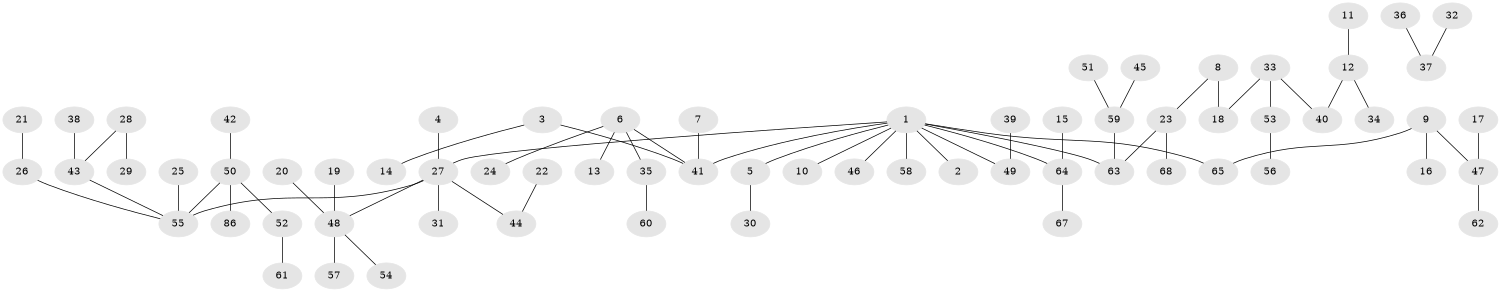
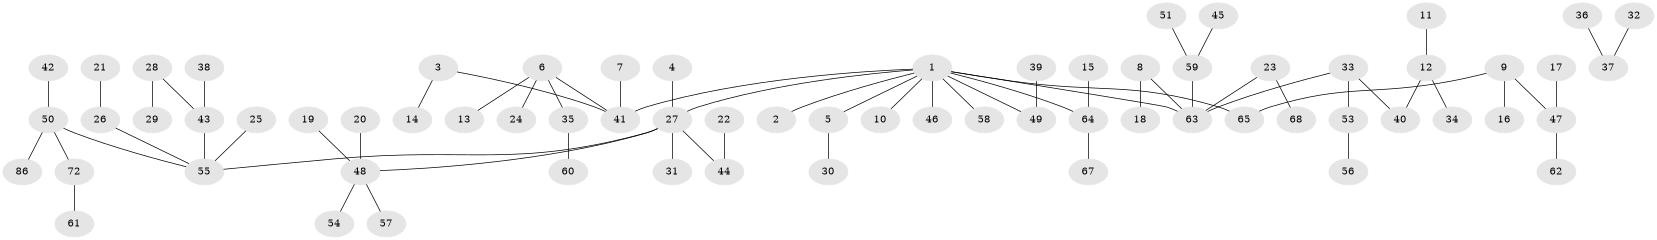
edge "8" -- "23": now "8" -- "63"
edge "33" -- "18": now "33" -- "63"
node "52": label "52" -> "72"
